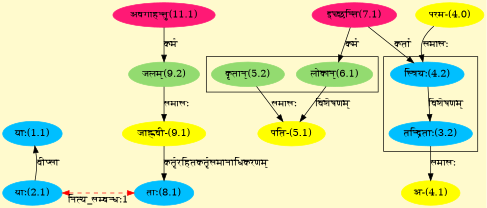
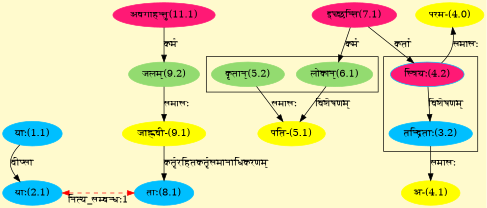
edge "परम-(4.0)" -> "स्त्रियः(4.2)": reversed
node "स्त्रियः(4.2)": fillcolor #00bfff -> #ff1975
edge "याः(2.1)" -> "याः(1.1)": reversed
